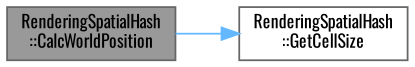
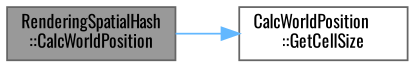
node "RenderingSpatialHash ::GetCellSize": label "RenderingSpatialHash ::GetCellSize" -> "CalcWorldPosition ::GetCellSize"
